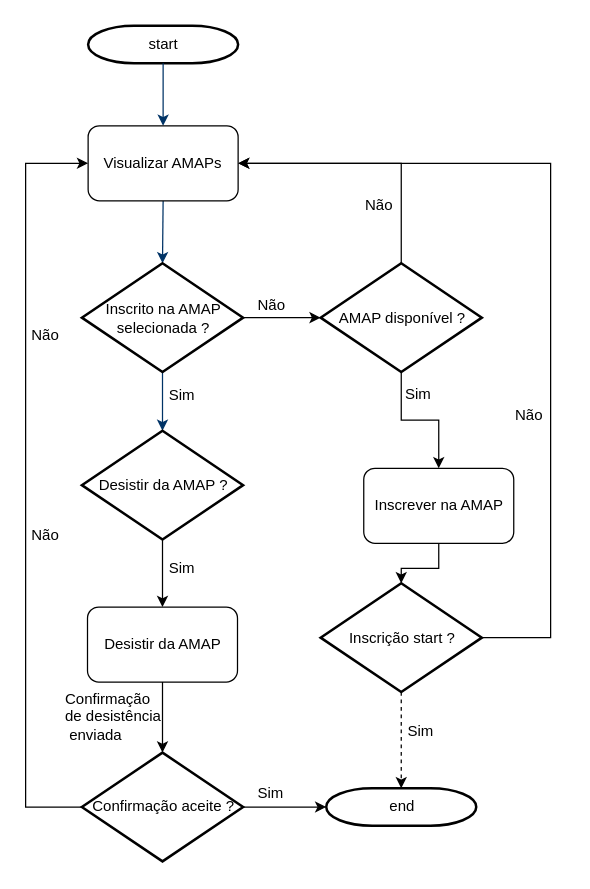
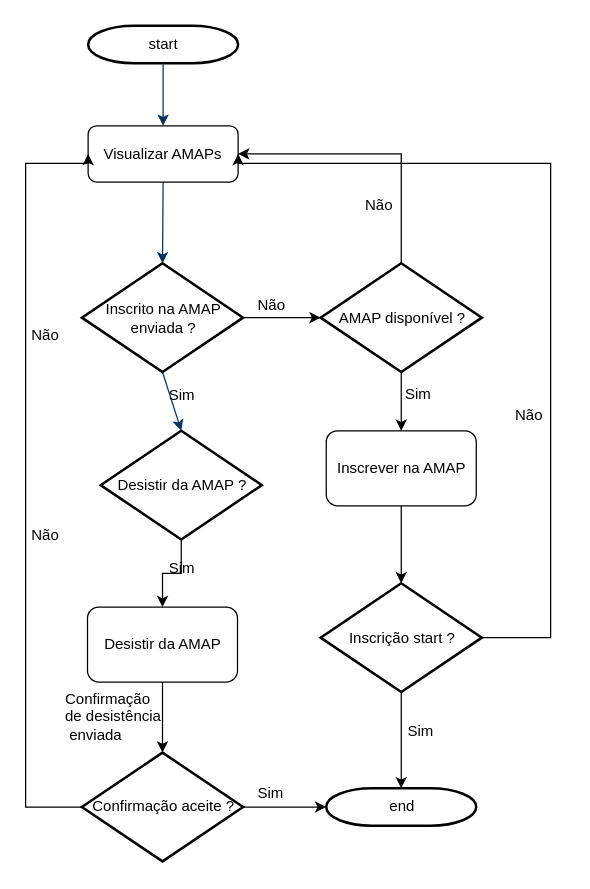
node "Visualizar AMAPs": size 150x75 -> 150x56
node "Inscrito na AMAP selecionada ?": label "Inscrito na AMAP selecionada ?" -> "Inscrito na AMAP enviada ?"
node "Desistir da AMAP ?": moved (163, 485) -> (181, 485)
node "Inscrever na AMAP": moved (439, 506) -> (401, 468)
edge "Inscrição start ?" -> "end": style dashed -> solid
